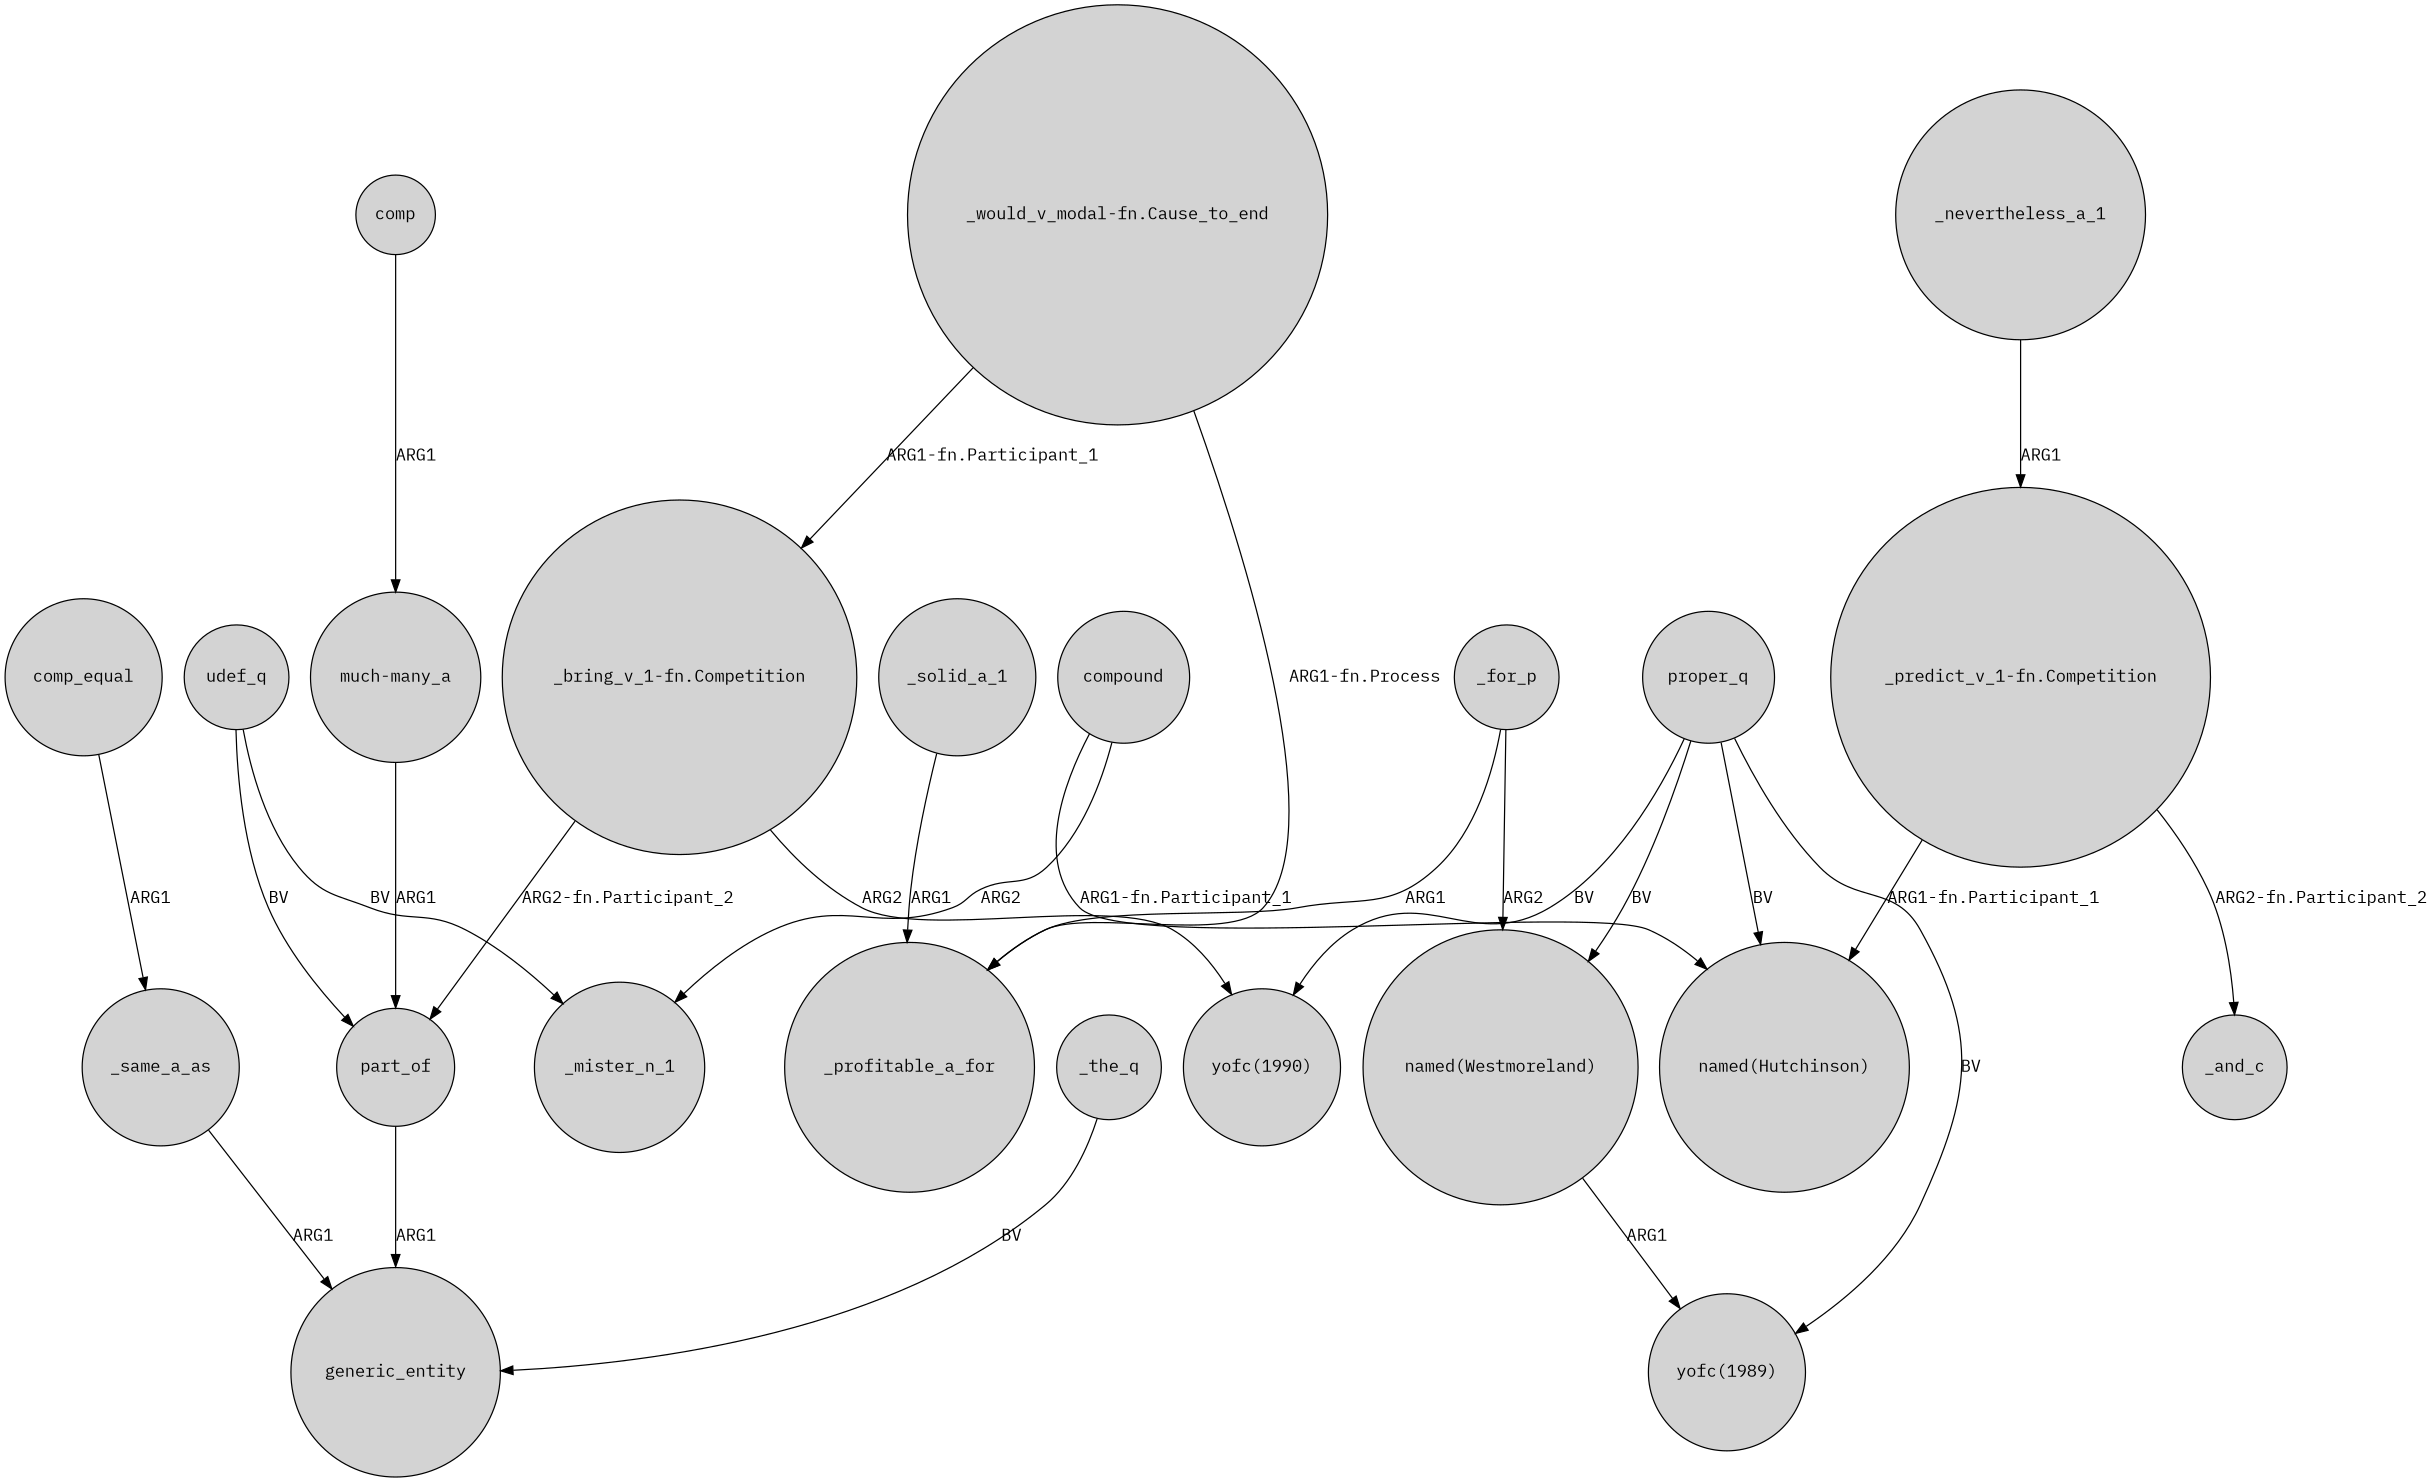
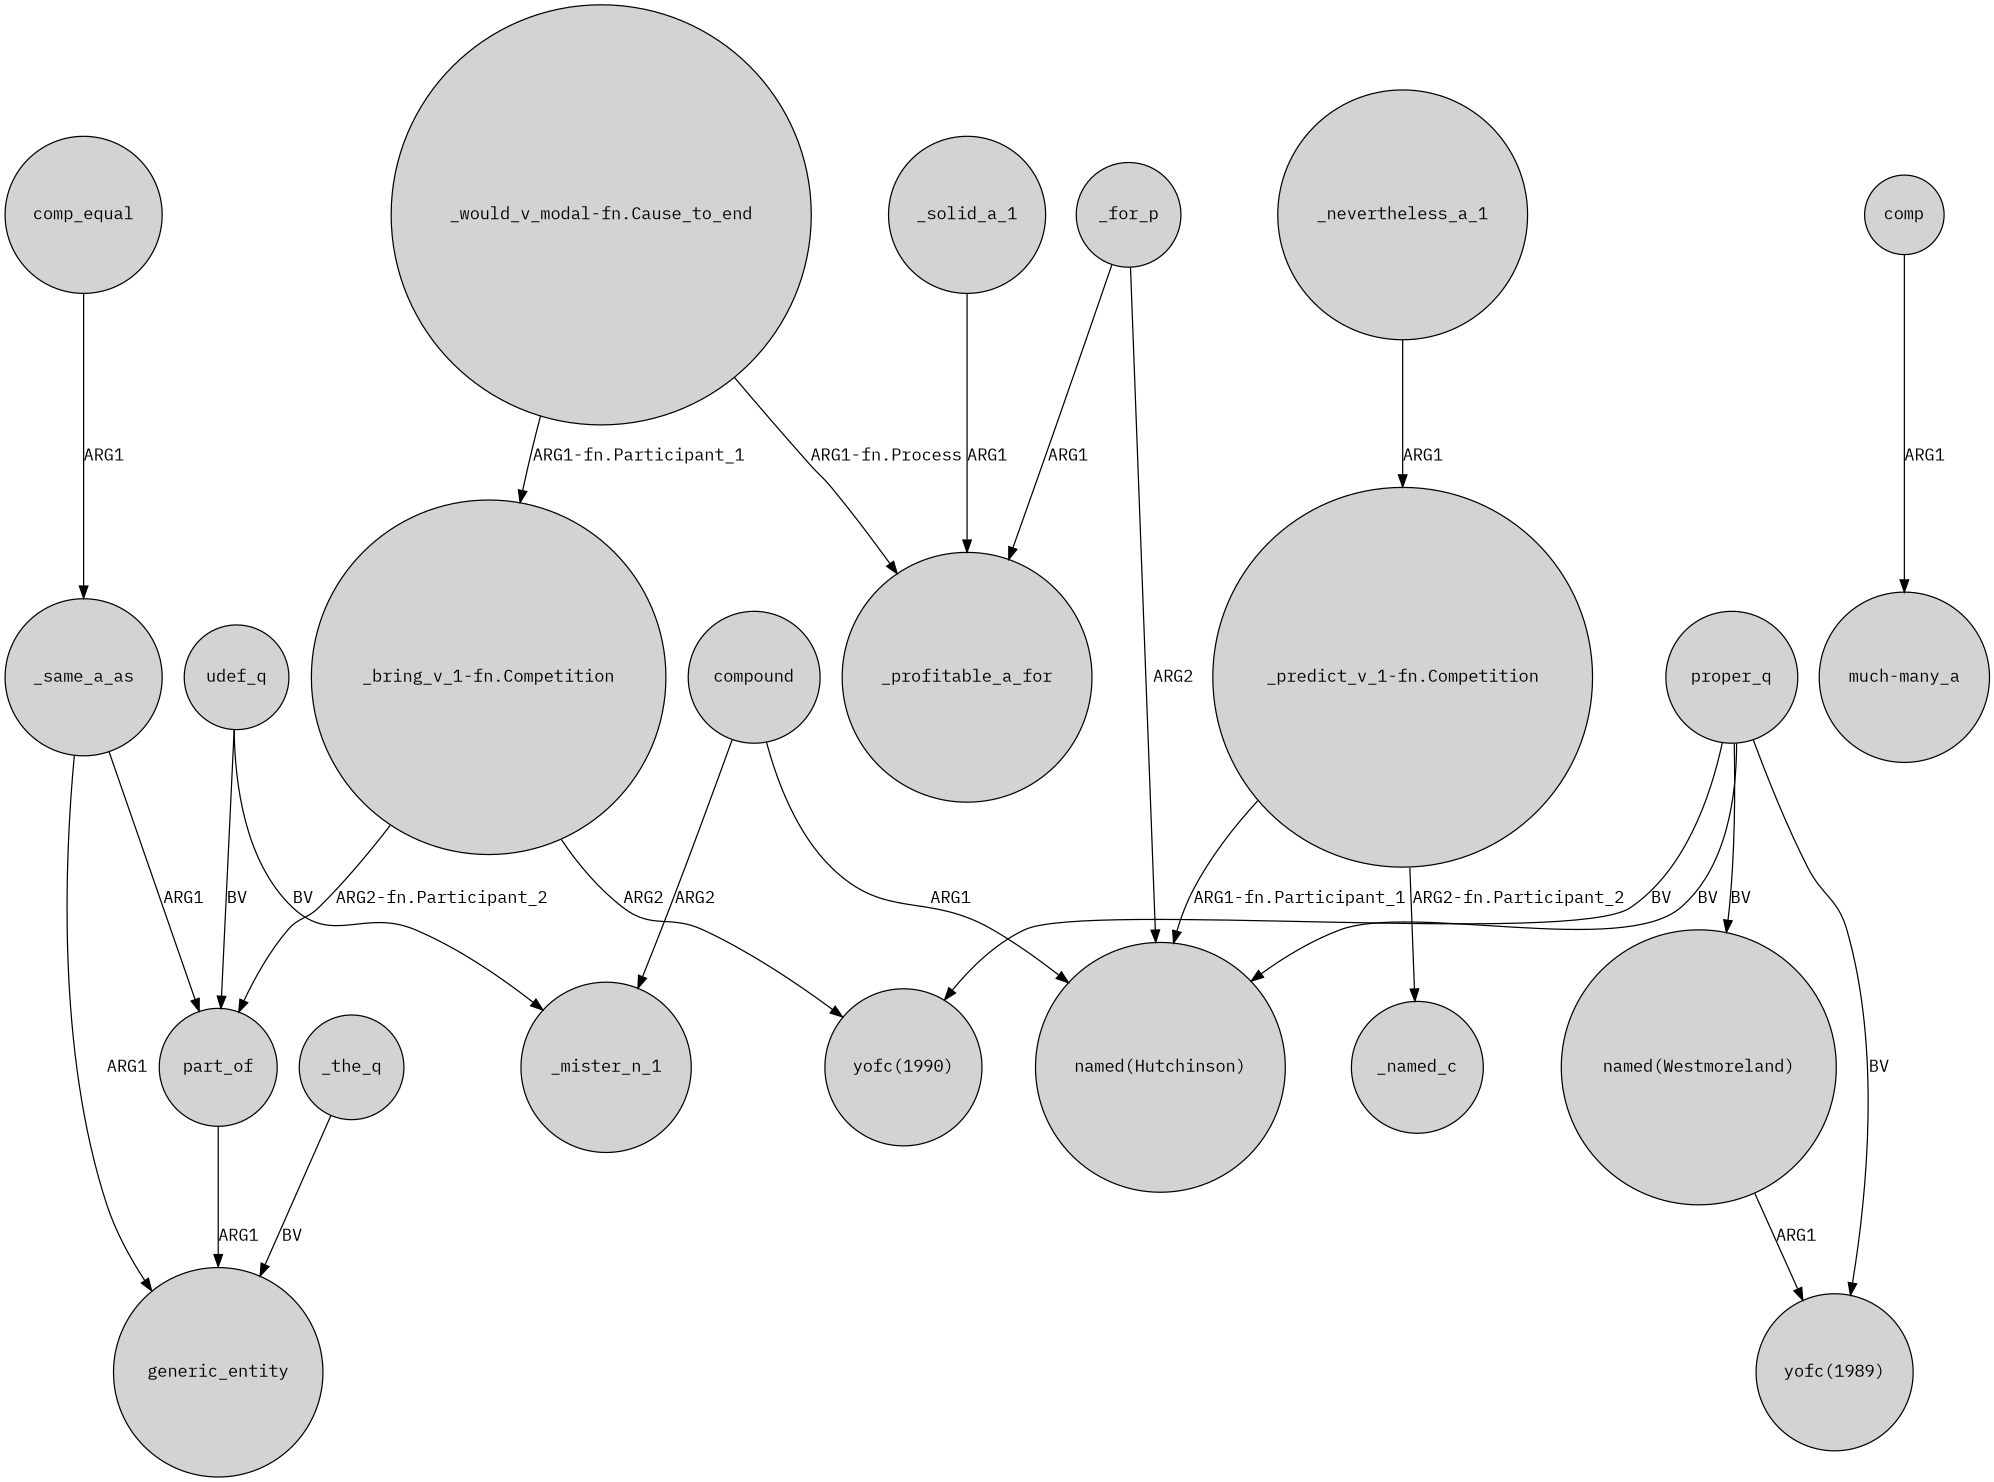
edge "_for_p" -> "named(Westmoreland)": now "_for_p" -> "named(Hutchinson)"
edge "much-many_a" -> "part_of": now "_same_a_as" -> "part_of"
edge "compound" -> "named(Hutchinson)": label "ARG1-fn.Participant_1" -> "ARG1"
node "_and_c": label "_and_c" -> "_named_c"
